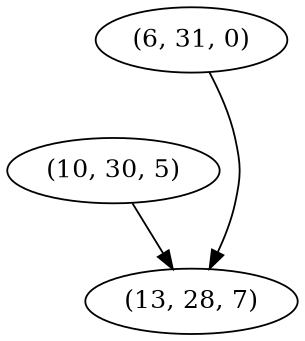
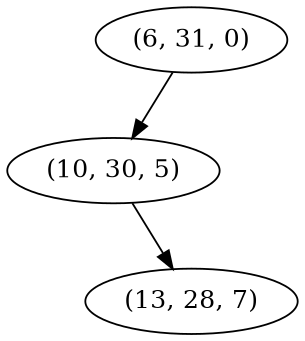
edge "(6, 31, 0)" -> "(13, 28, 7)": now "(6, 31, 0)" -> "(10, 30, 5)"
